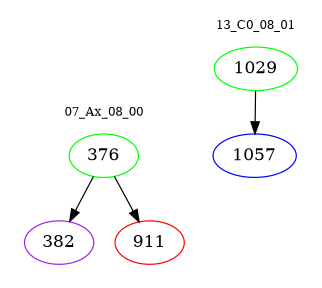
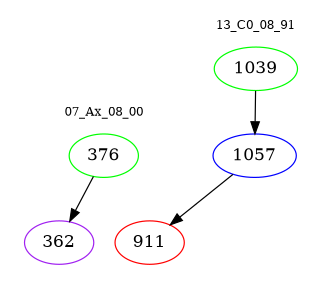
cluster "13_C0_08_01": label "13_C0_08_01" -> "13_C0_08_91"
node "1029": label "1029" -> "1039"
edge "376" -> "911": now "1057" -> "911"
node "382": label "382" -> "362"
